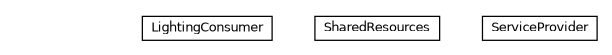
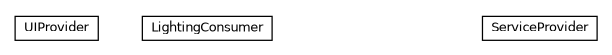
node "UIProvider": added
node "SharedResources": removed
